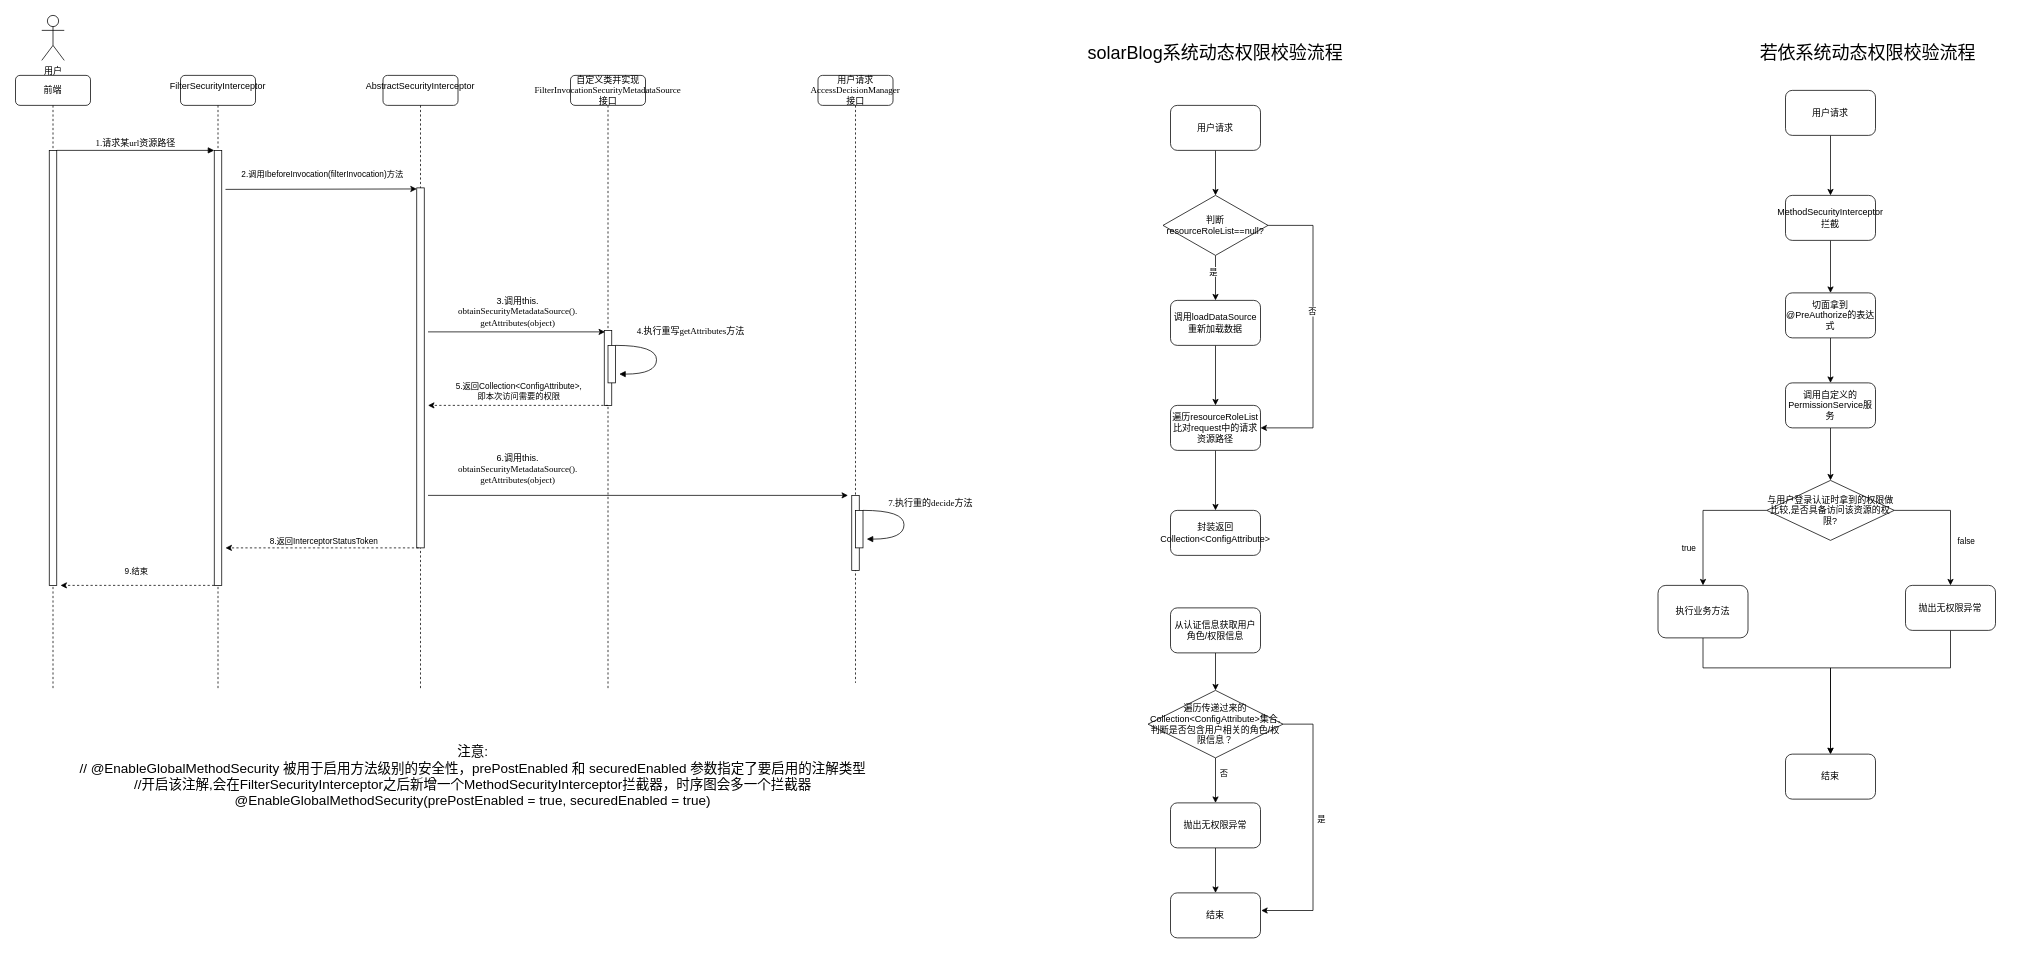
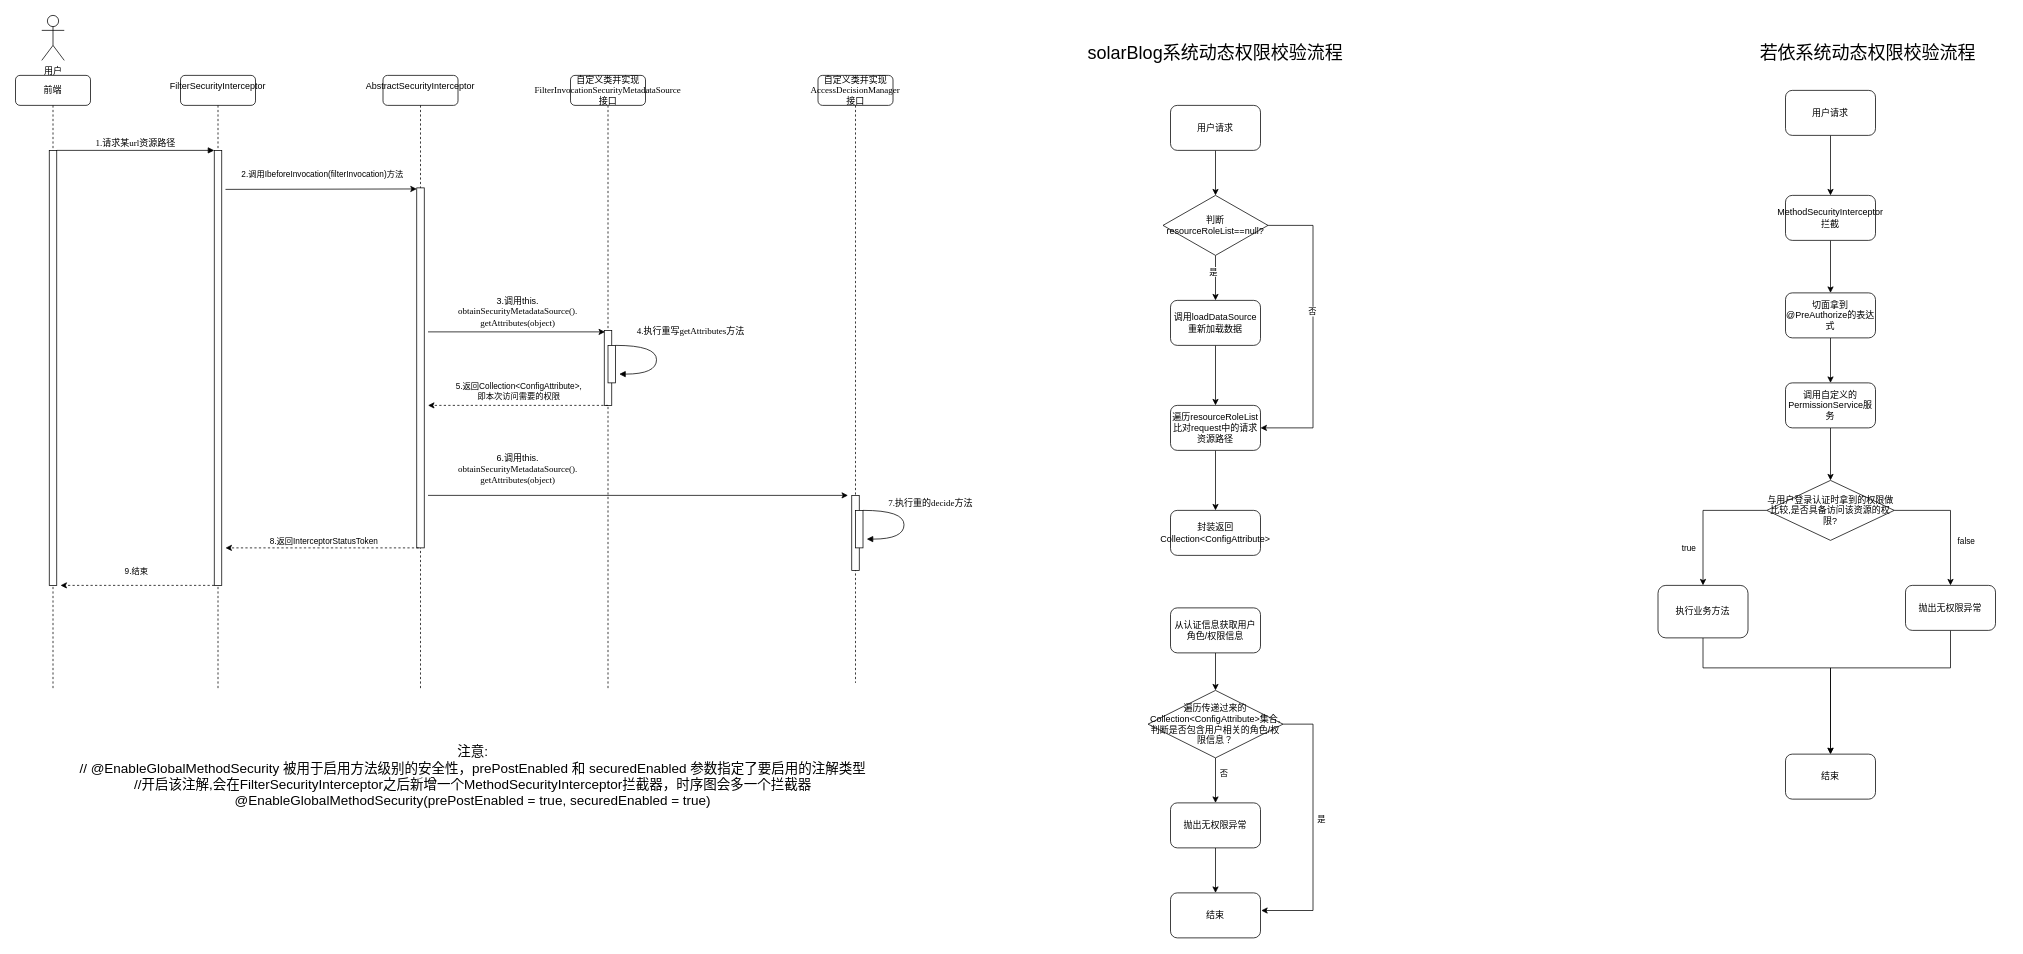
node "用户请求 AccessDecisionManager 接口": label "用户请求 AccessDecisionManager 接口" -> "自定义类并实现 AccessDecisionManager 接口"
